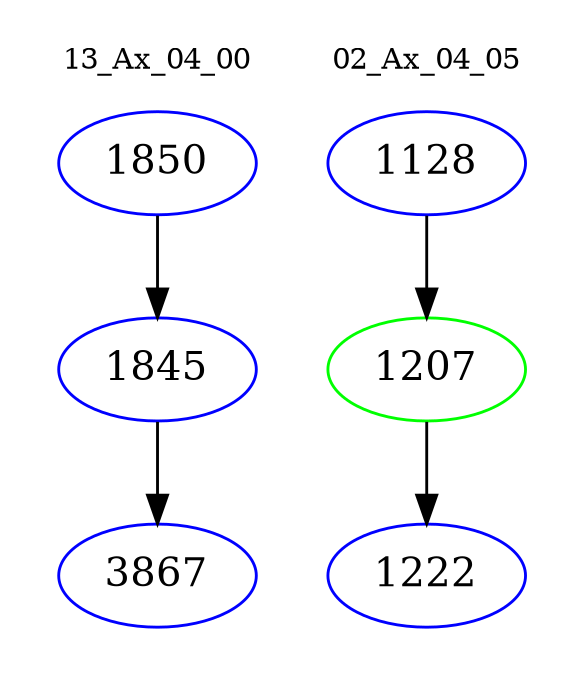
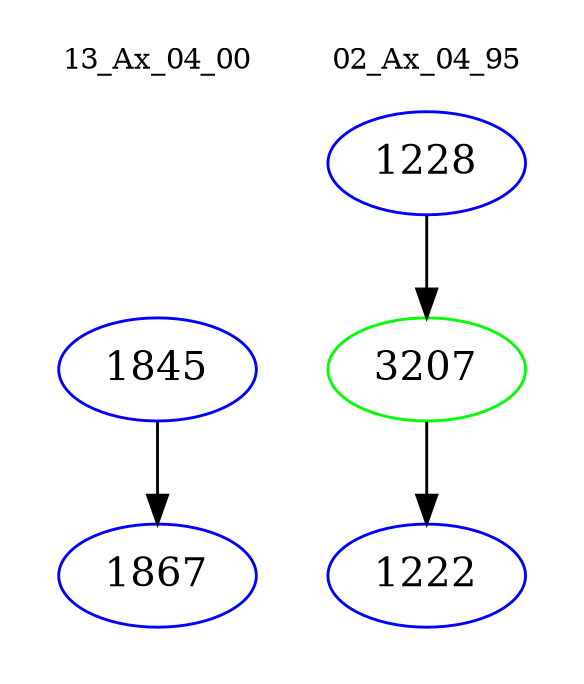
cluster "02_Ax_04_05": label "02_Ax_04_05" -> "02_Ax_04_95"
node "1850": removed
node "1128": label "1128" -> "1228"
node "1207": label "1207" -> "3207"
node "3867": label "3867" -> "1867"
